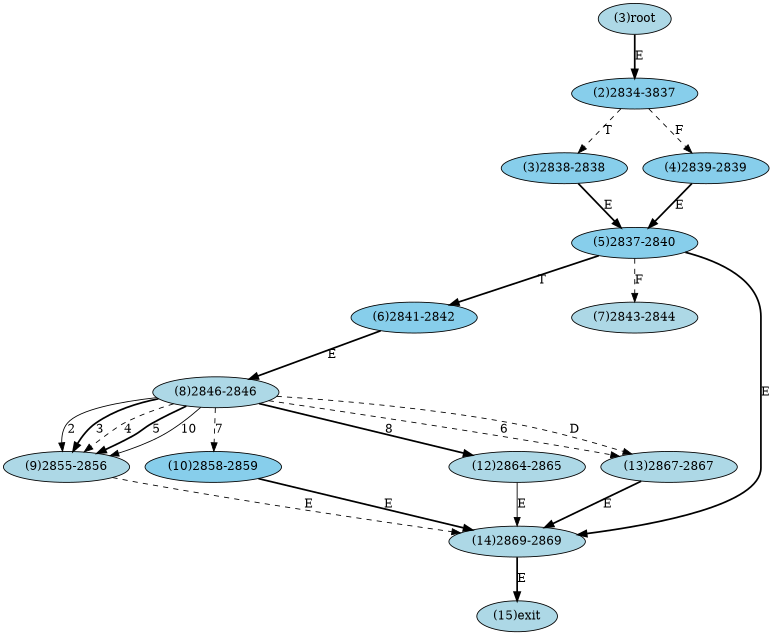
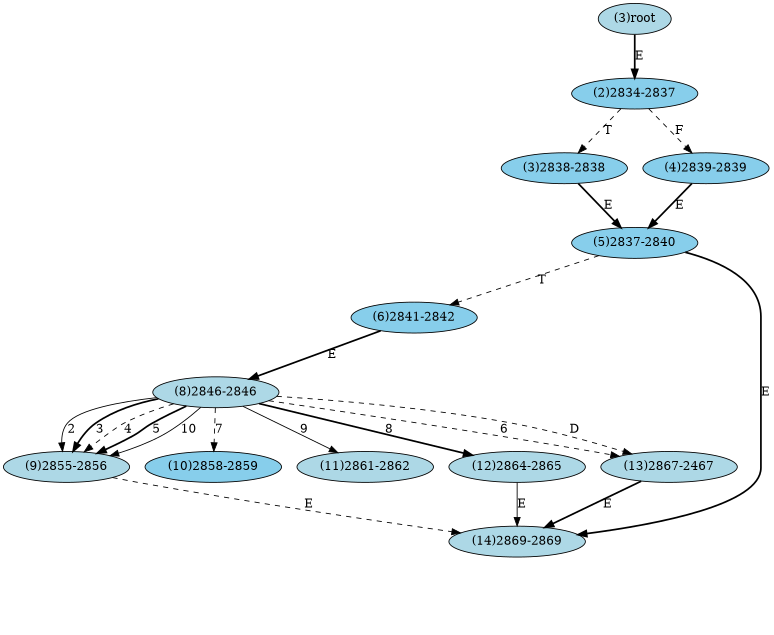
node "(2)2834-3837": label "(2)2834-3837" -> "(2)2834-2837"
edge "(5)2837-2840" -> "(6)2841-2842": style bold -> dashed
node "(7)2843-2844": removed
node "(11)2861-2862": added
node "(13)2867-2867": label "(13)2867-2867" -> "(13)2867-2467"
edge "(10)2858-2859" -> "(14)2869-2869": removed, label "E"
node "(15)exit": removed
